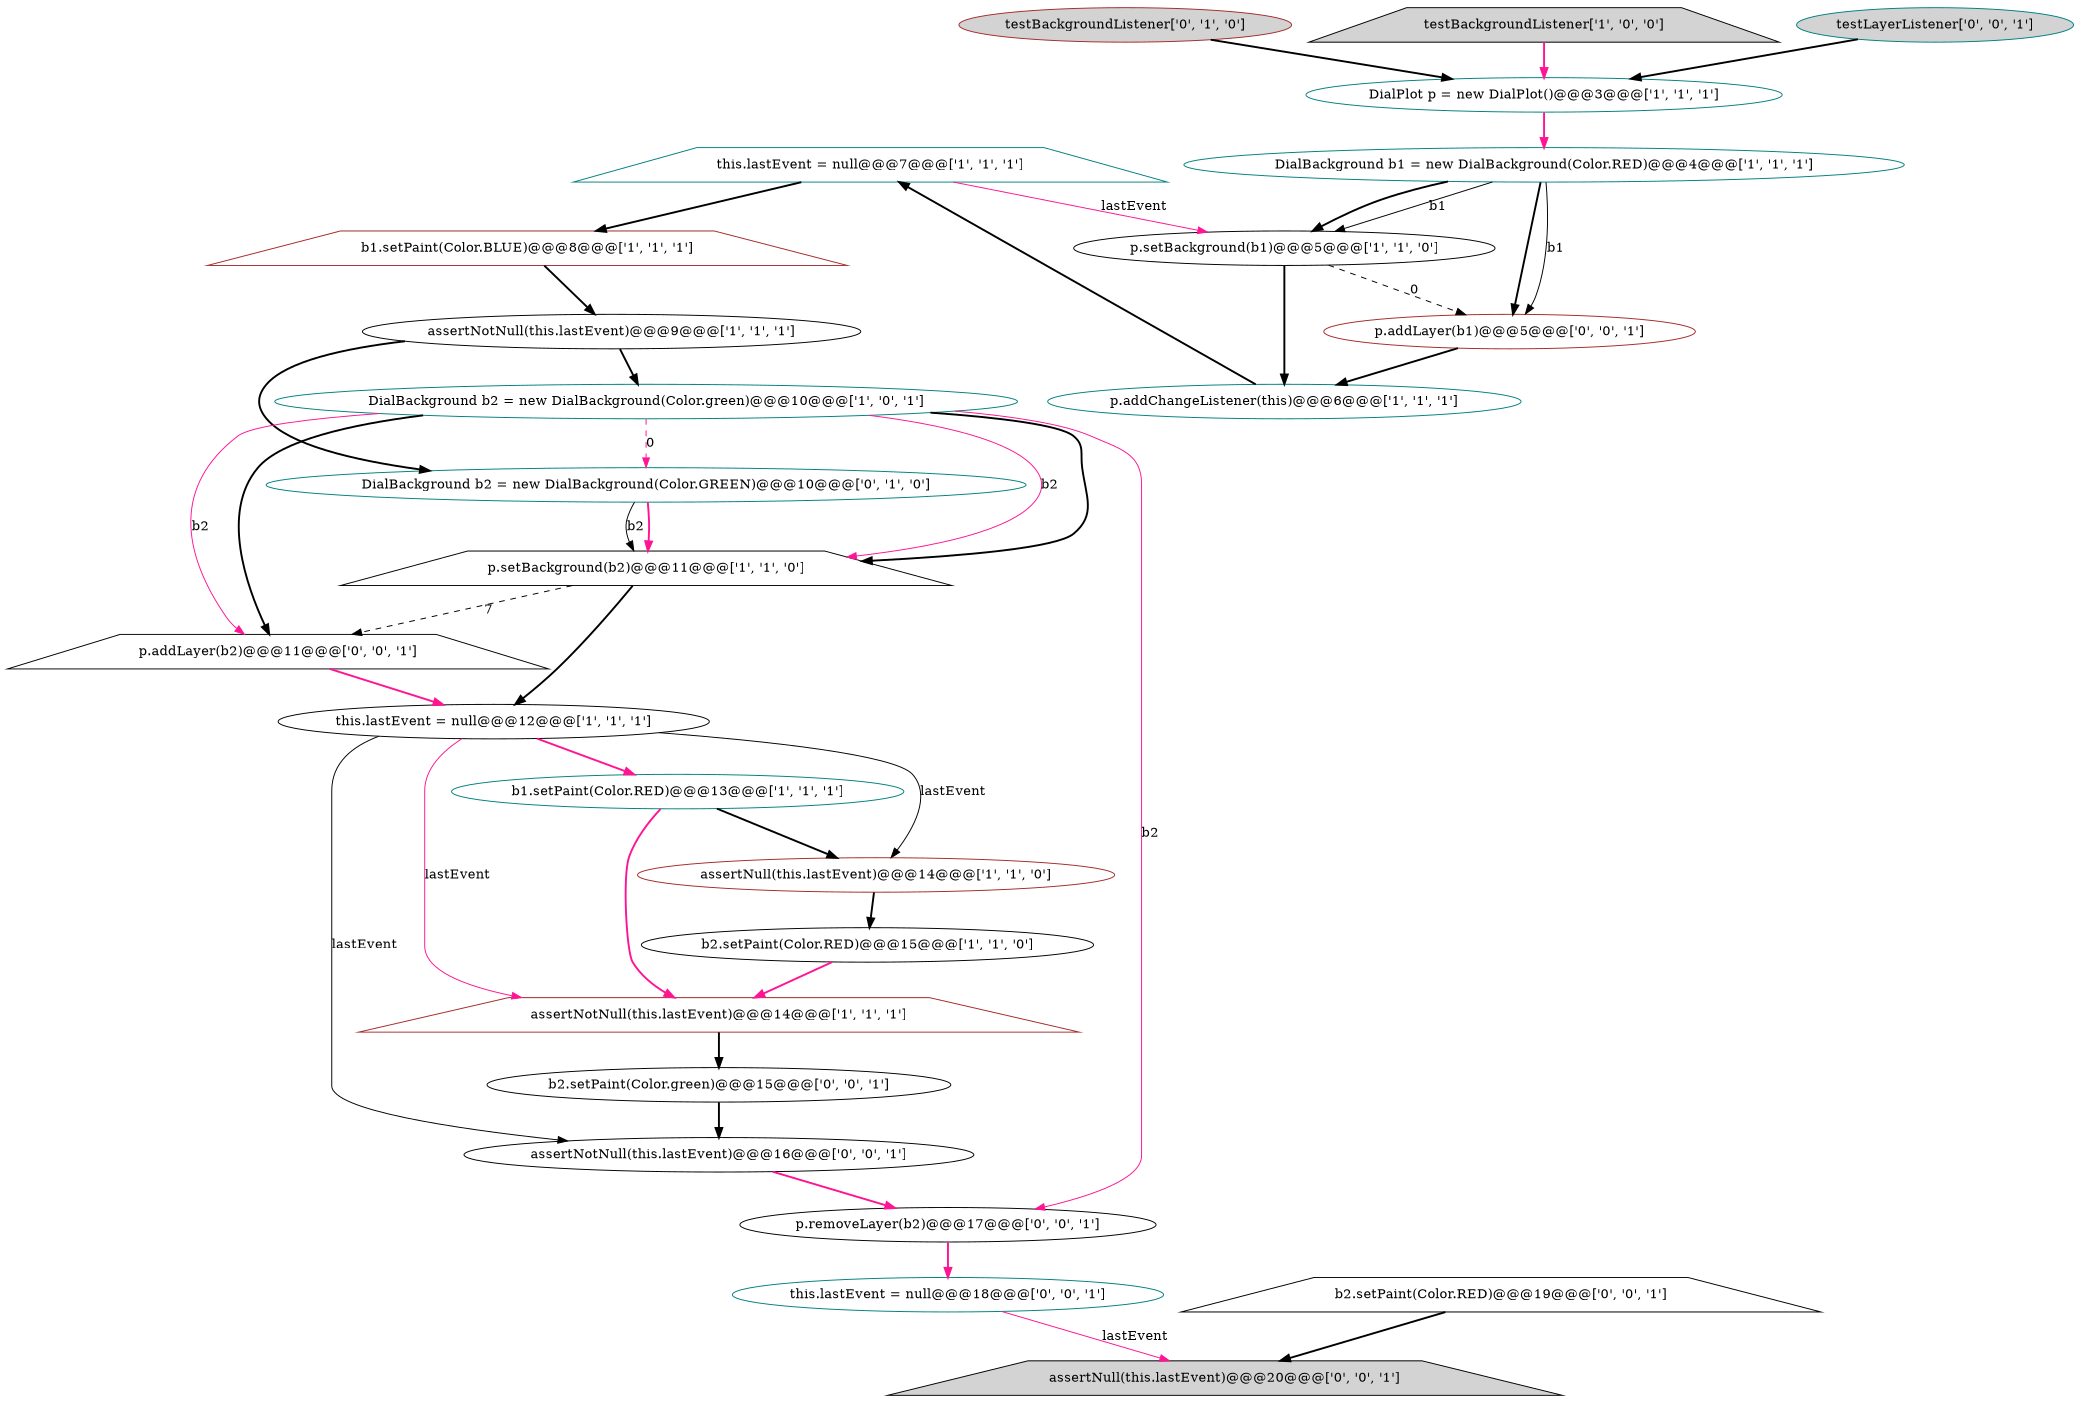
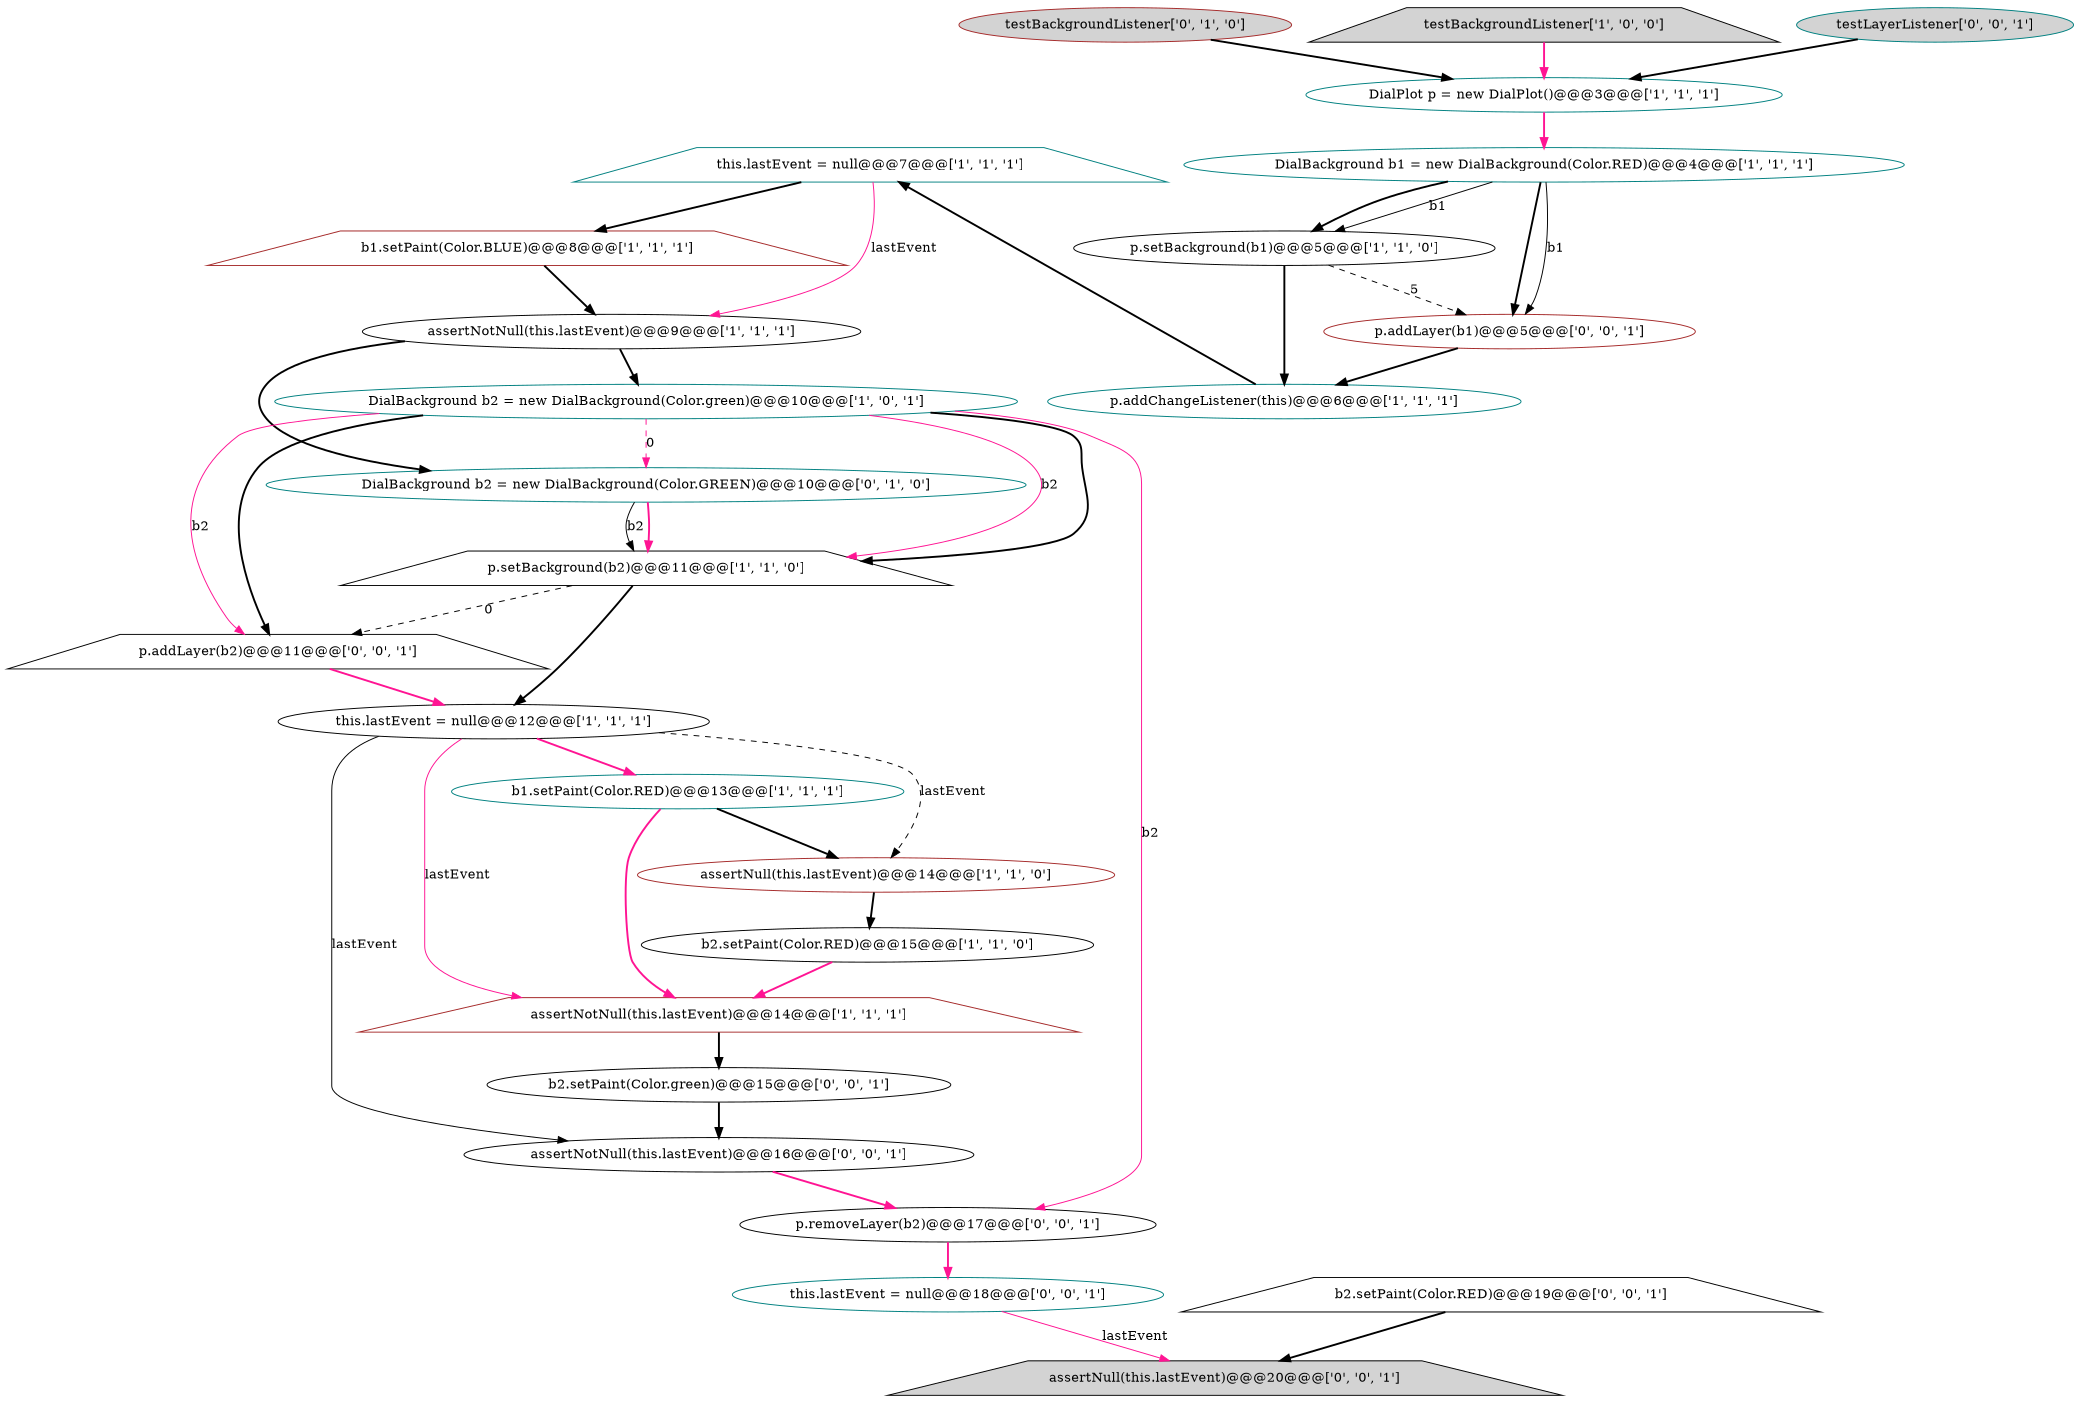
edge "this.lastEvent = null@@@7@@@['1', '1', '1']" -> "p.setBackground(b1)@@@5@@@['1', '1', '0']": now "this.lastEvent = null@@@7@@@['1', '1', '1']" -> "assertNotNull(this.lastEvent)@@@9@@@['1', '1', '1']"
edge "p.setBackground(b1)@@@5@@@['1', '1', '0']" -> "p.addLayer(b1)@@@5@@@['0', '0', '1']": label "0" -> "5"
edge "p.setBackground(b2)@@@11@@@['1', '1', '0']" -> "p.addLayer(b2)@@@11@@@['0', '0', '1']": label "7" -> "0"
edge "this.lastEvent = null@@@12@@@['1', '1', '1']" -> "assertNull(this.lastEvent)@@@14@@@['1', '1', '0']": style solid -> dashed
